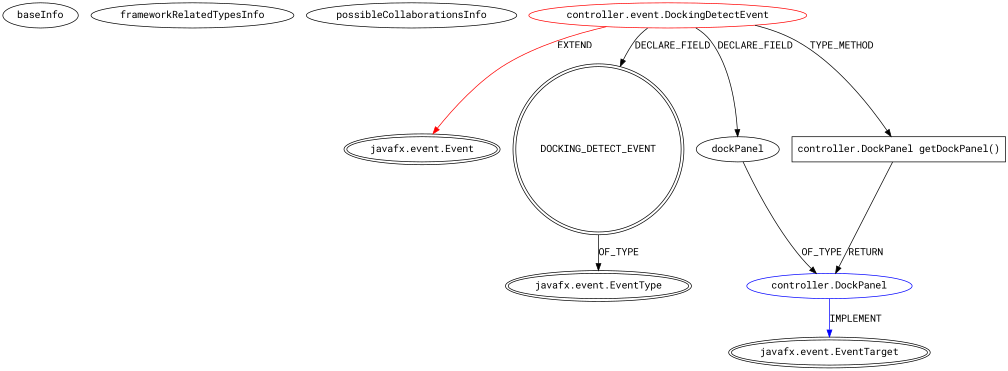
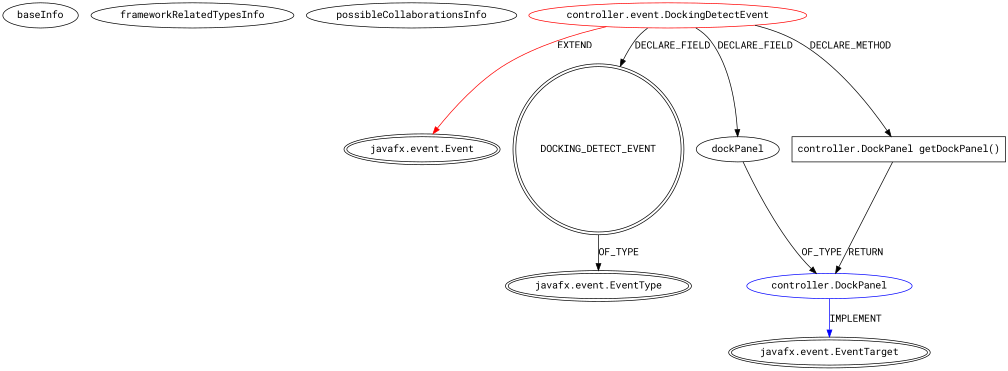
edge "controller.event.DockingDetectEvent" -> "controller.DockPanel getDockPanel()": label "TYPE_METHOD" -> "DECLARE_METHOD"
